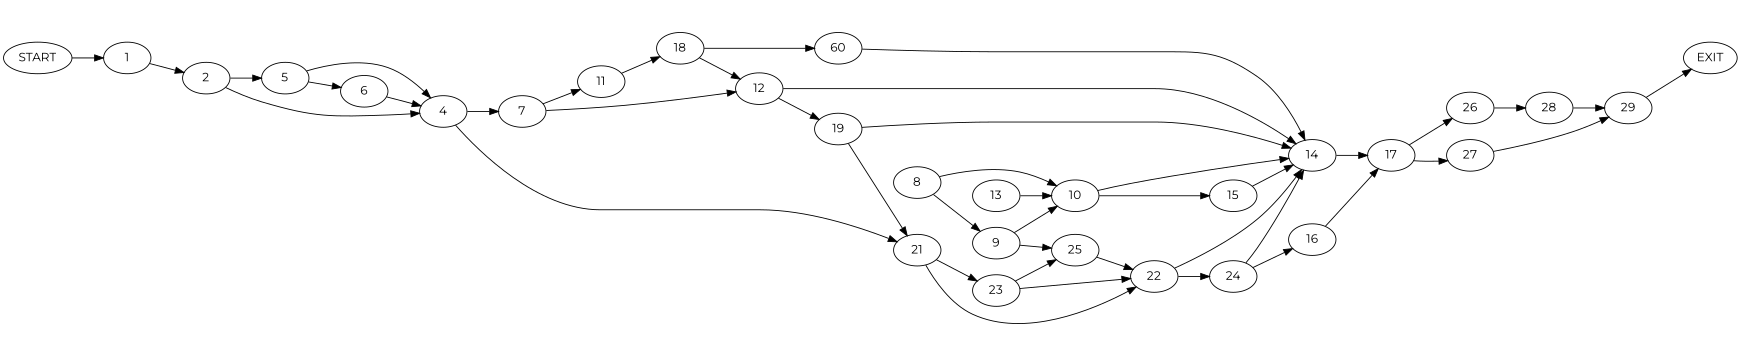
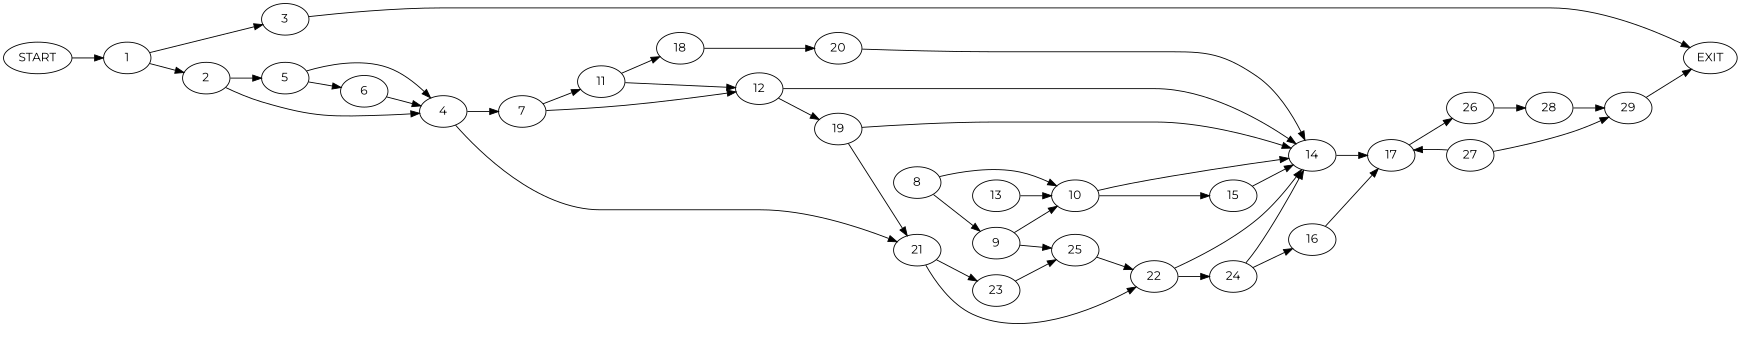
node "3": added
node "60": label "60" -> "20"
edge "18" -> "12": now "11" -> "12"
edge "17" -> "27": reversed
edge "23" -> "22": removed
